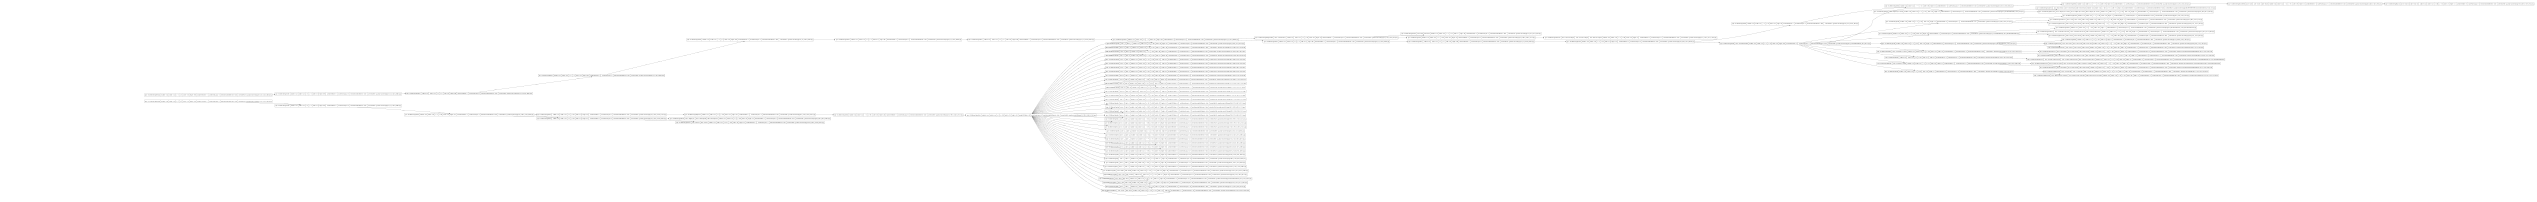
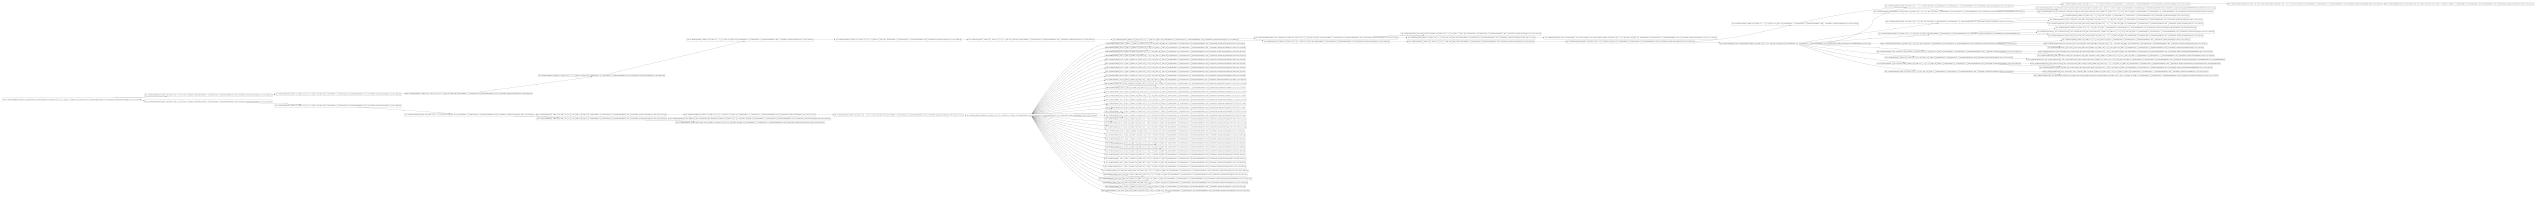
node "type = XCUIElementTypeApplication": added
